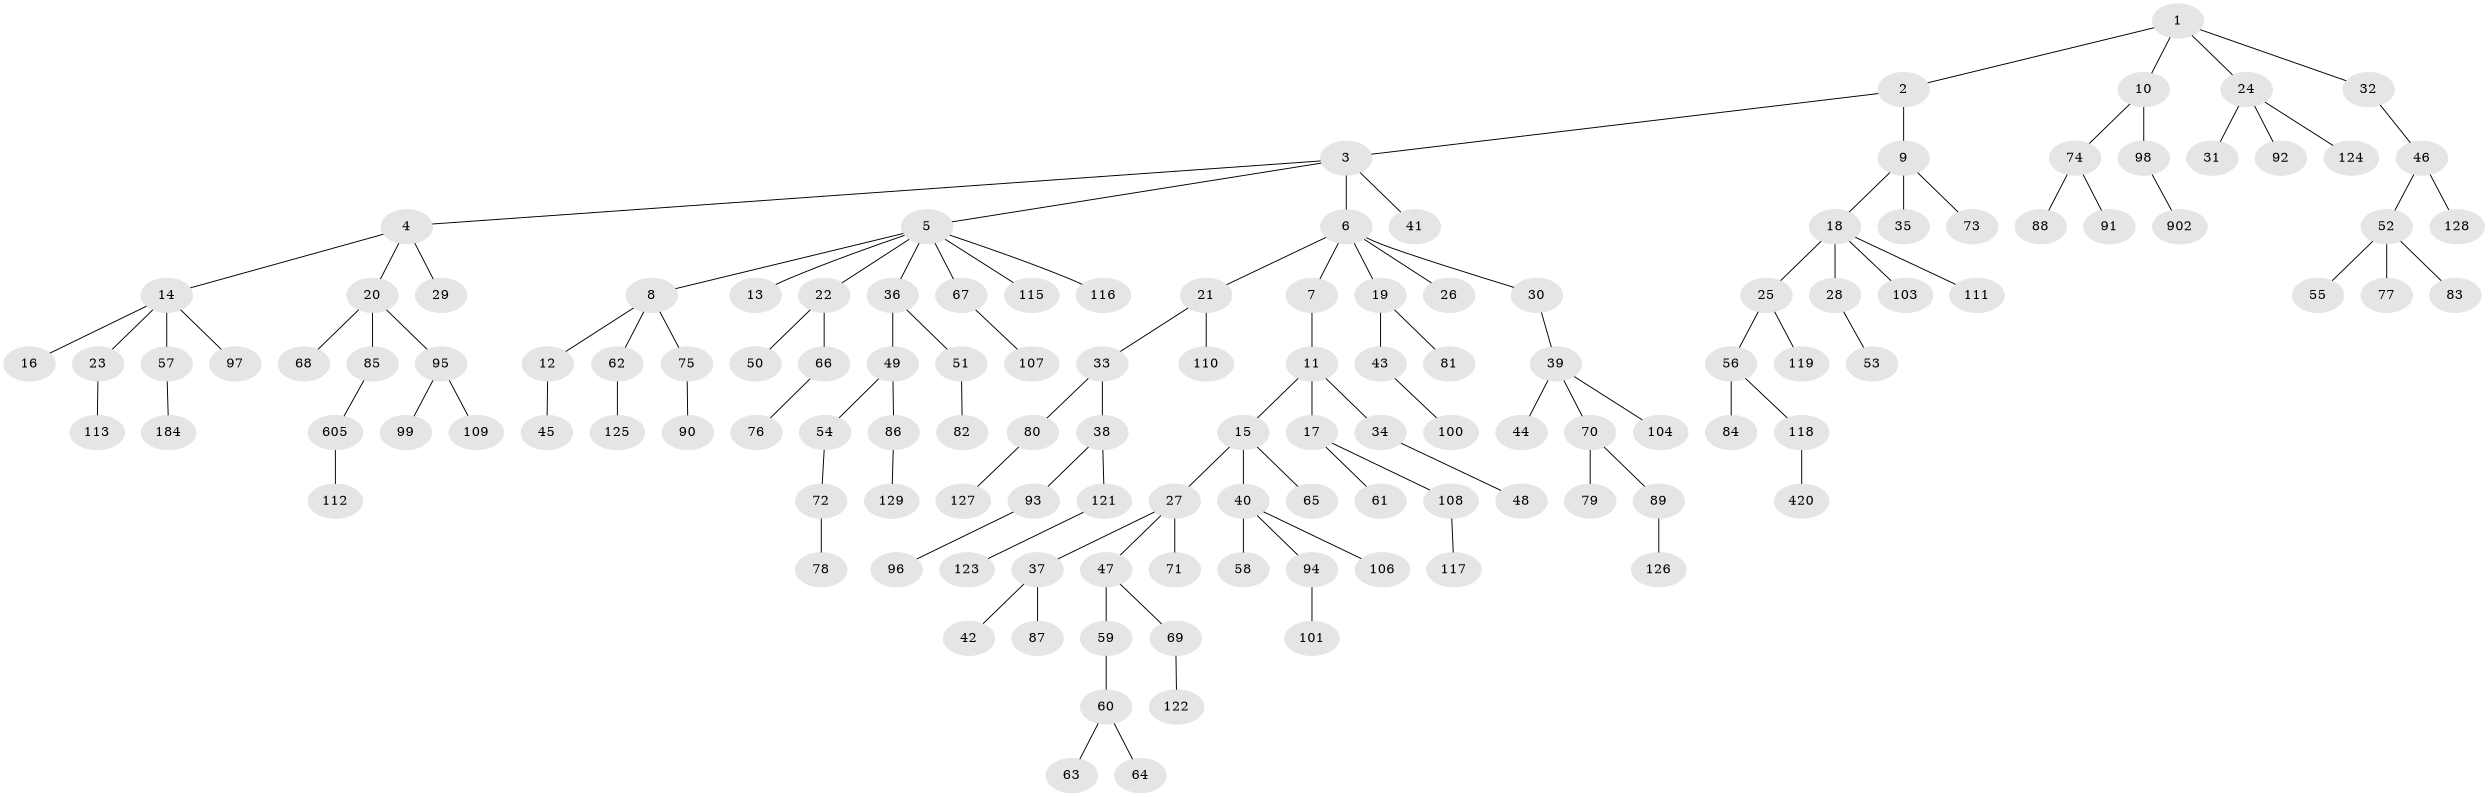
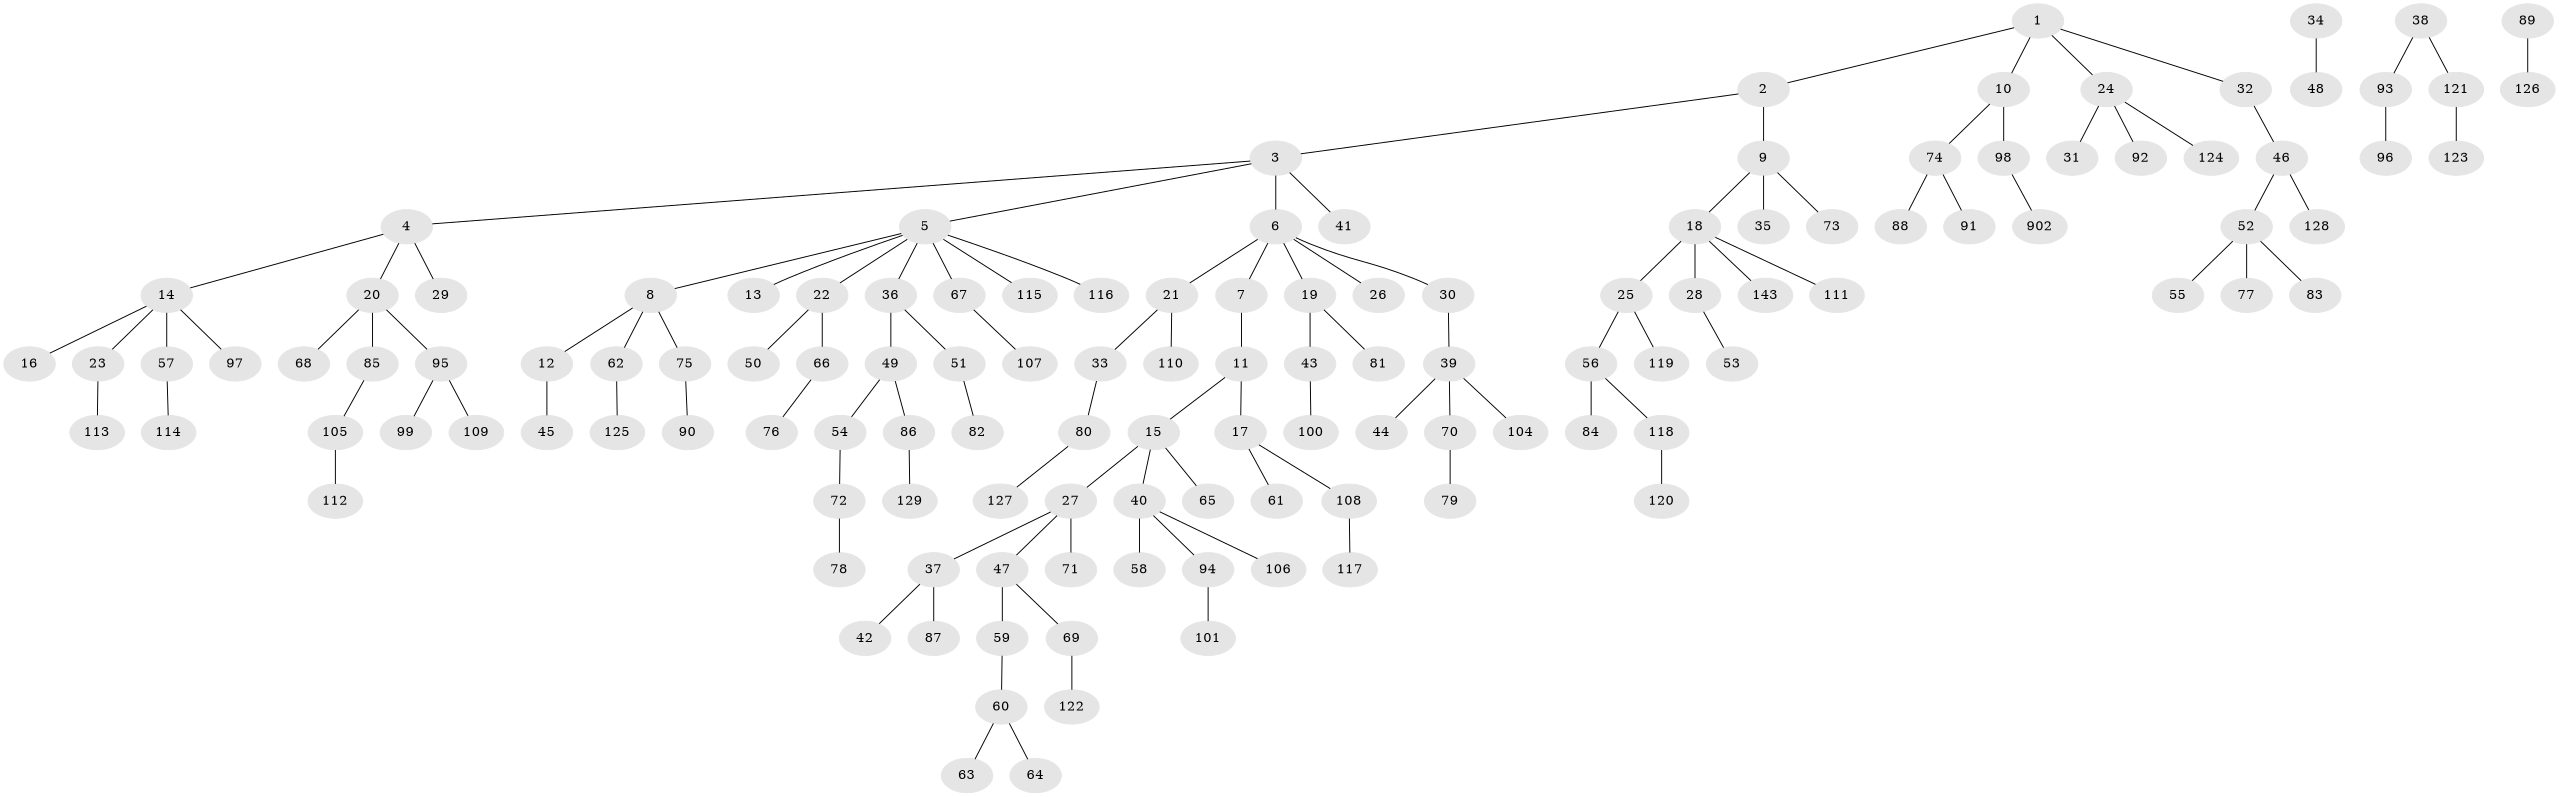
node "103": label "103" -> "143"
edge "33" -- "38": removed
edge "11" -- "34": removed
node "184": label "184" -> "114"
node "605": label "605" -> "105"
edge "70" -- "89": removed
node "420": label "420" -> "120"
